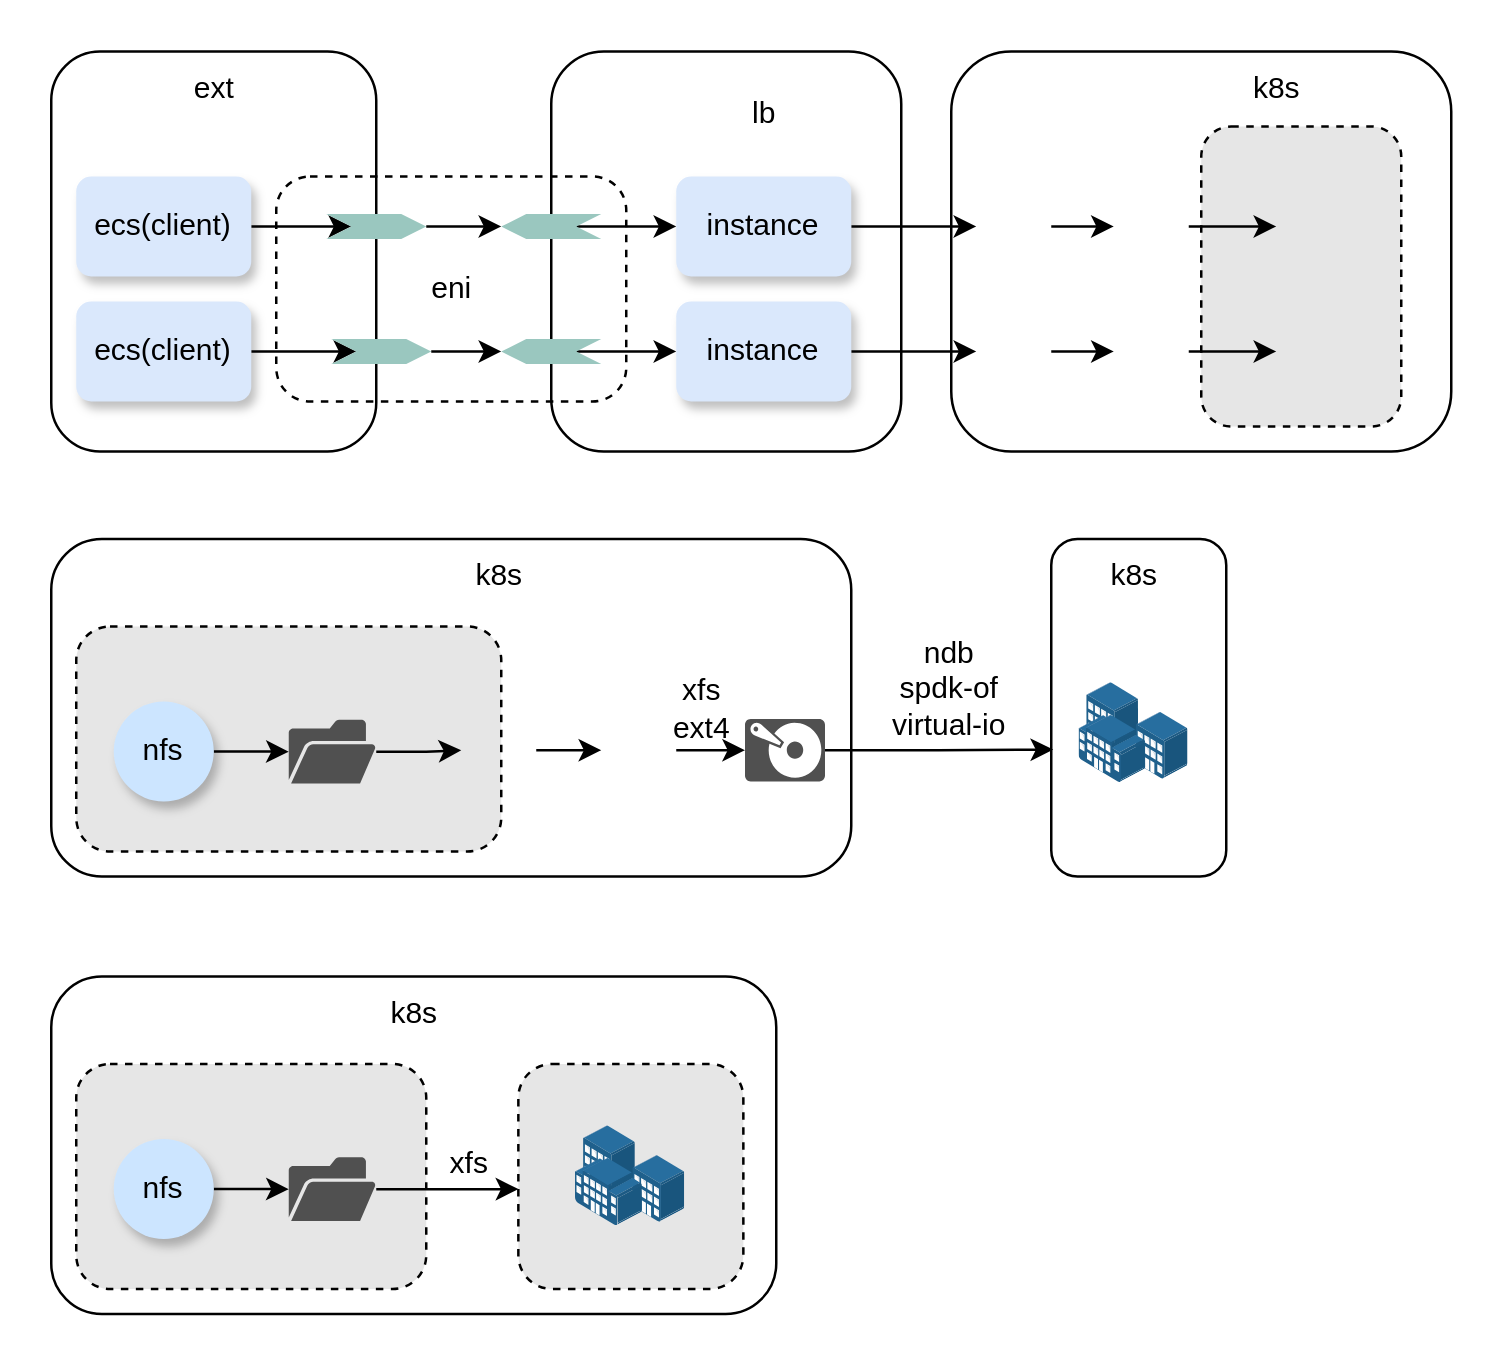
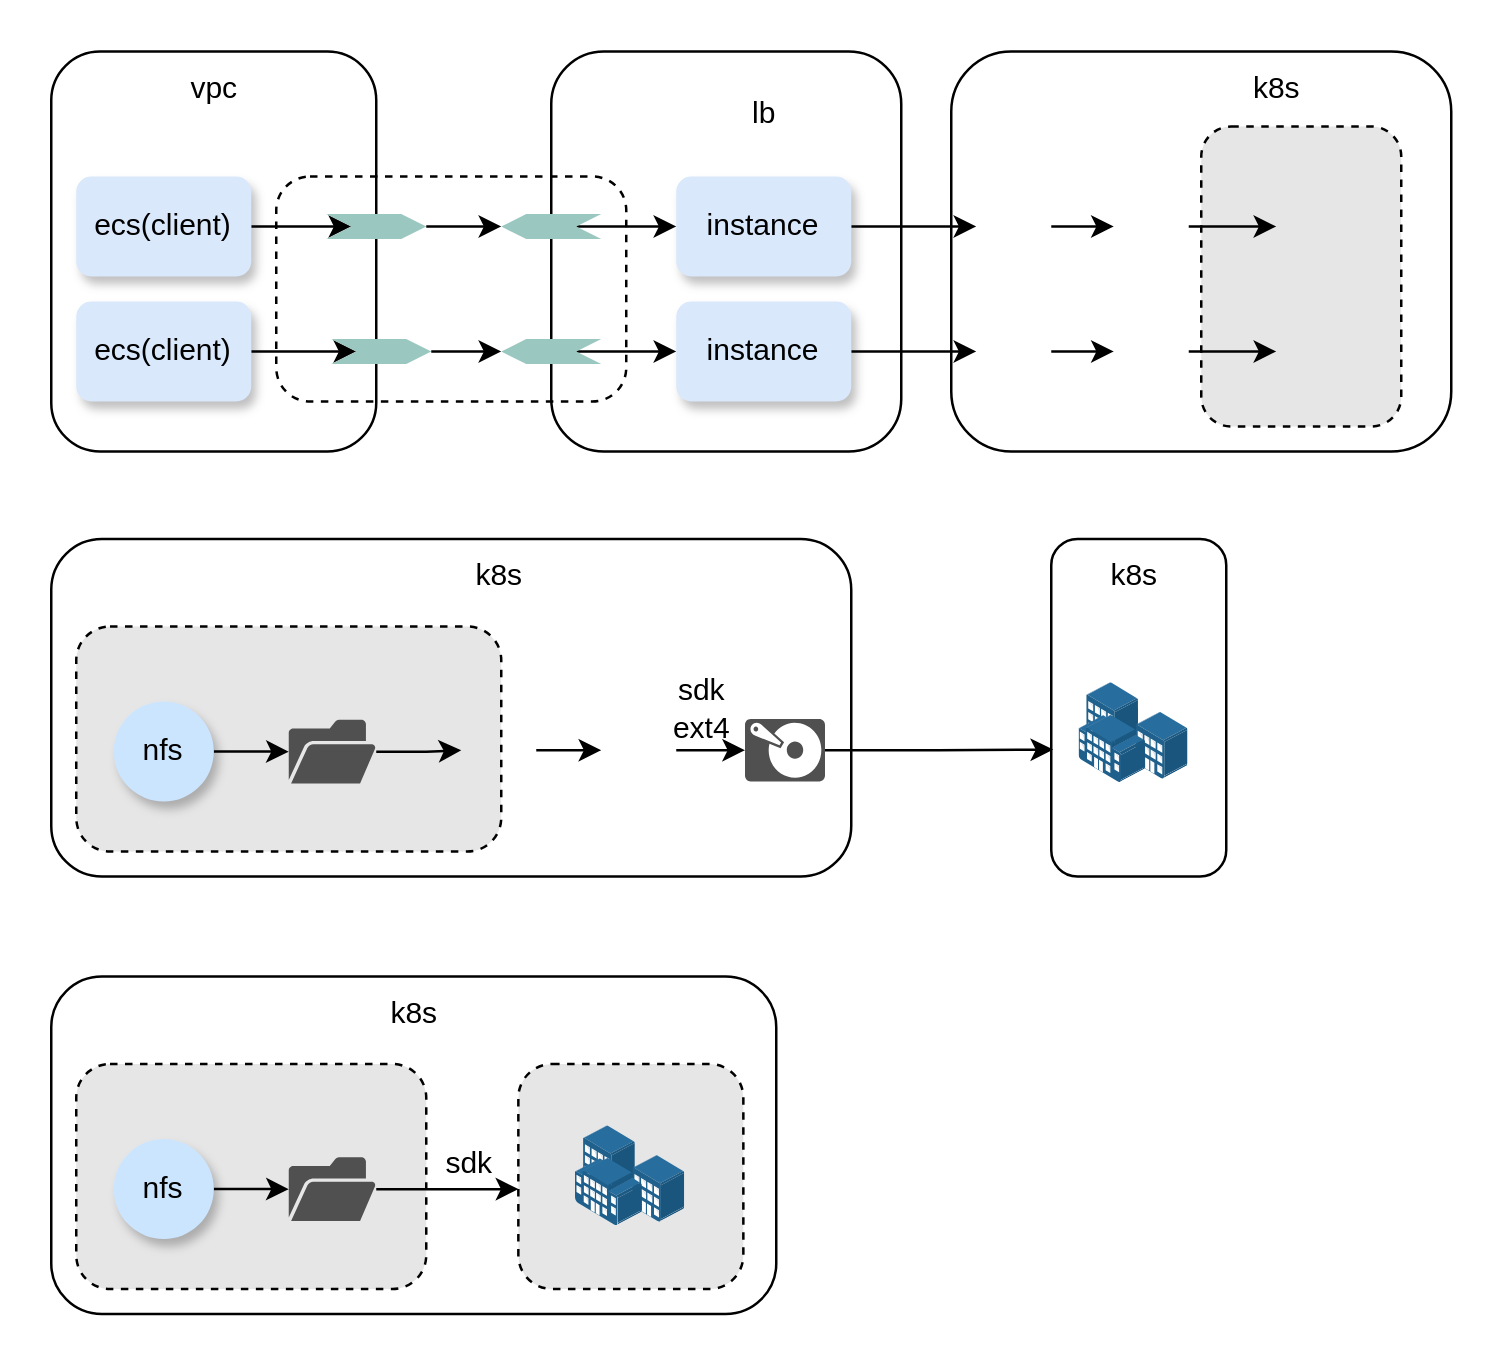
node "ext": label "ext" -> "vpc"
node "eni": removed
node "ndb spdk-of virtual-io": removed
node "xfs ext4": label "xfs ext4" -> "sdk ext4"
node "xfs": label "xfs" -> "sdk"
